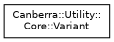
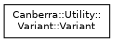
node "Canberra::Utility:: Core::Variant": label "Canberra::Utility:: Core::Variant" -> "Canberra::Utility:: Variant::Variant"
